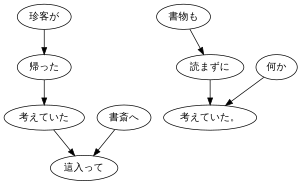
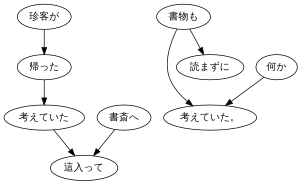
edge "読まずに" -> "考えていた。": now "書物も" -> "考えていた。"
